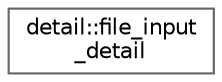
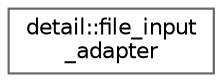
node "detail::file_input _detail": label "detail::file_input _detail" -> "detail::file_input _adapter"
